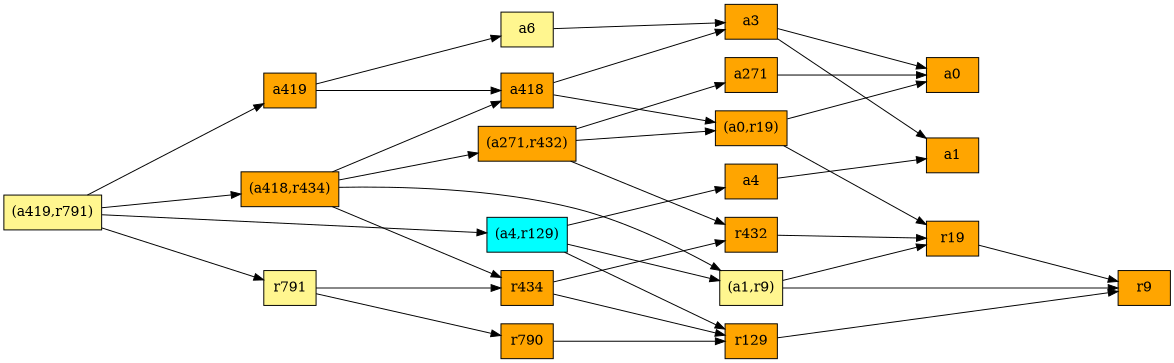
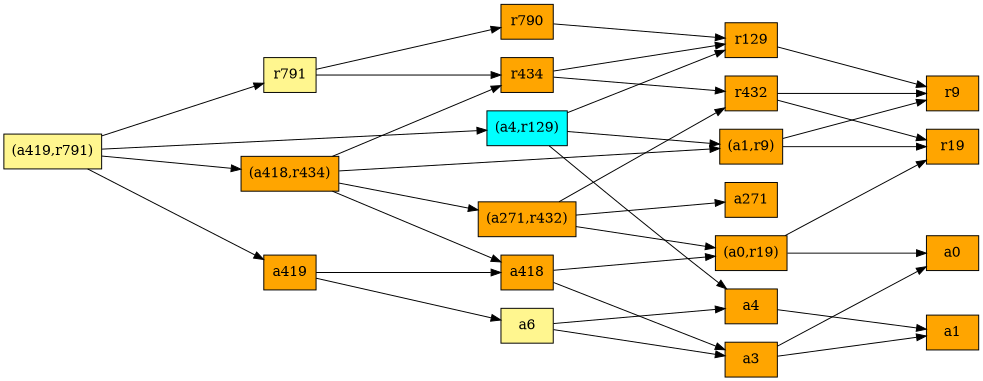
edge "a271" -> "a0": removed
edge "r19" -> "r9": now "r432" -> "r9"
node "(a1,r9)": fillcolor khaki1 -> orange
edge "a6" -> "a4": added
